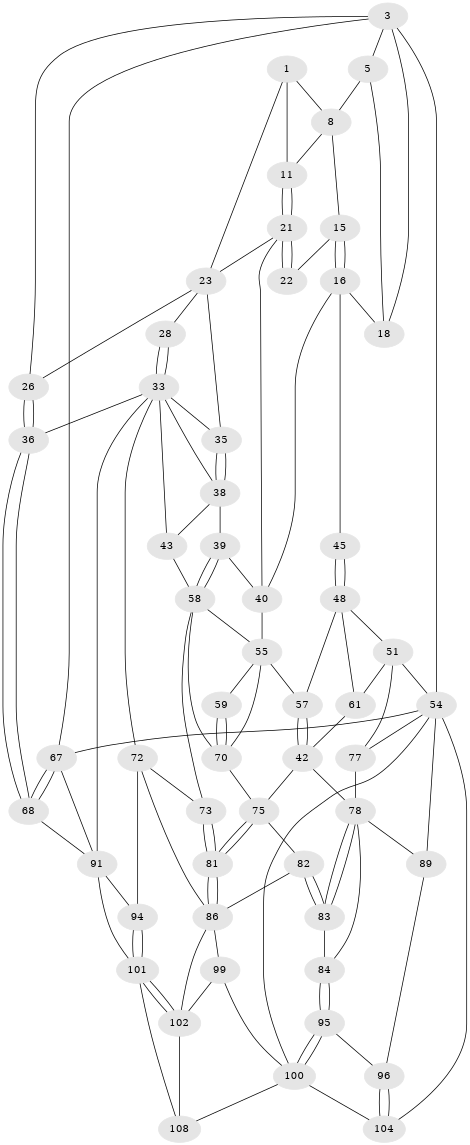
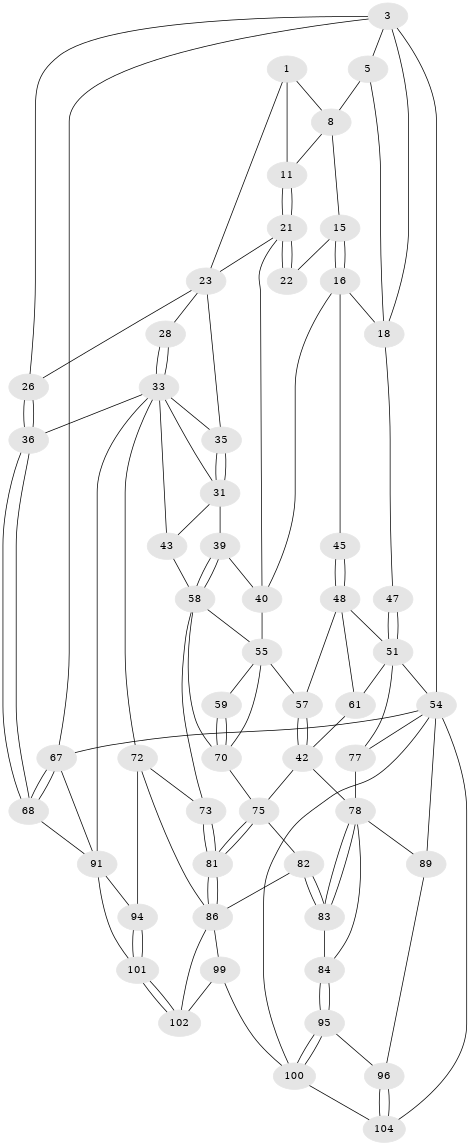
node "38": label "38" -> "31"
node "47": added
node "108": removed
